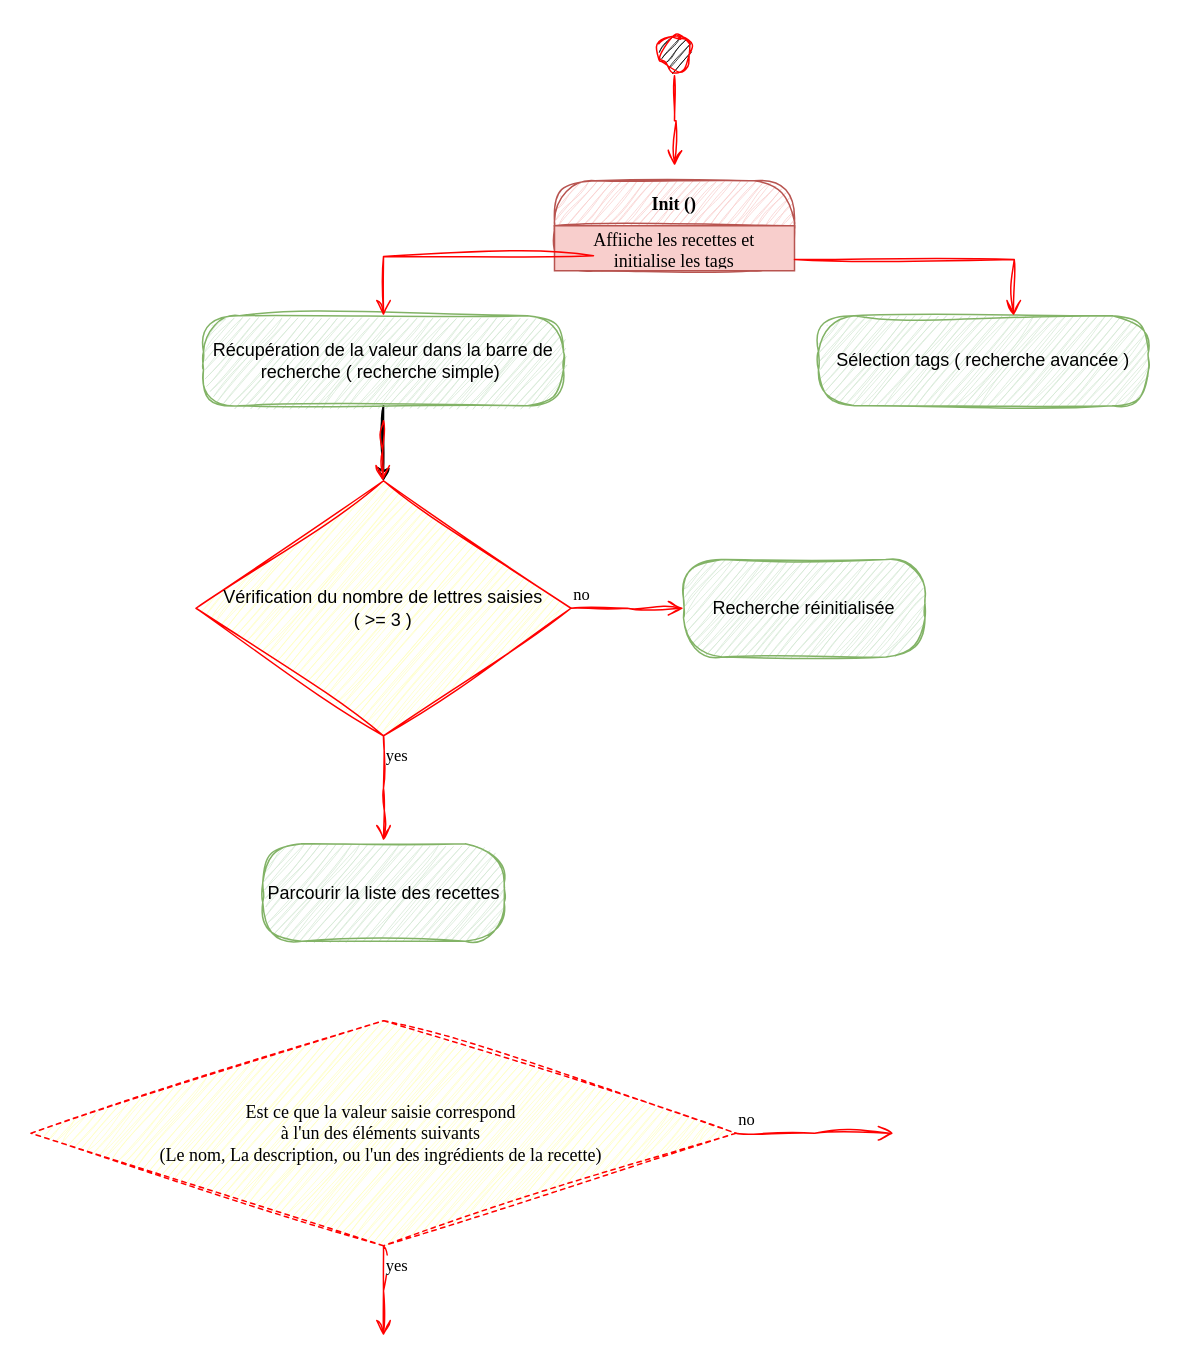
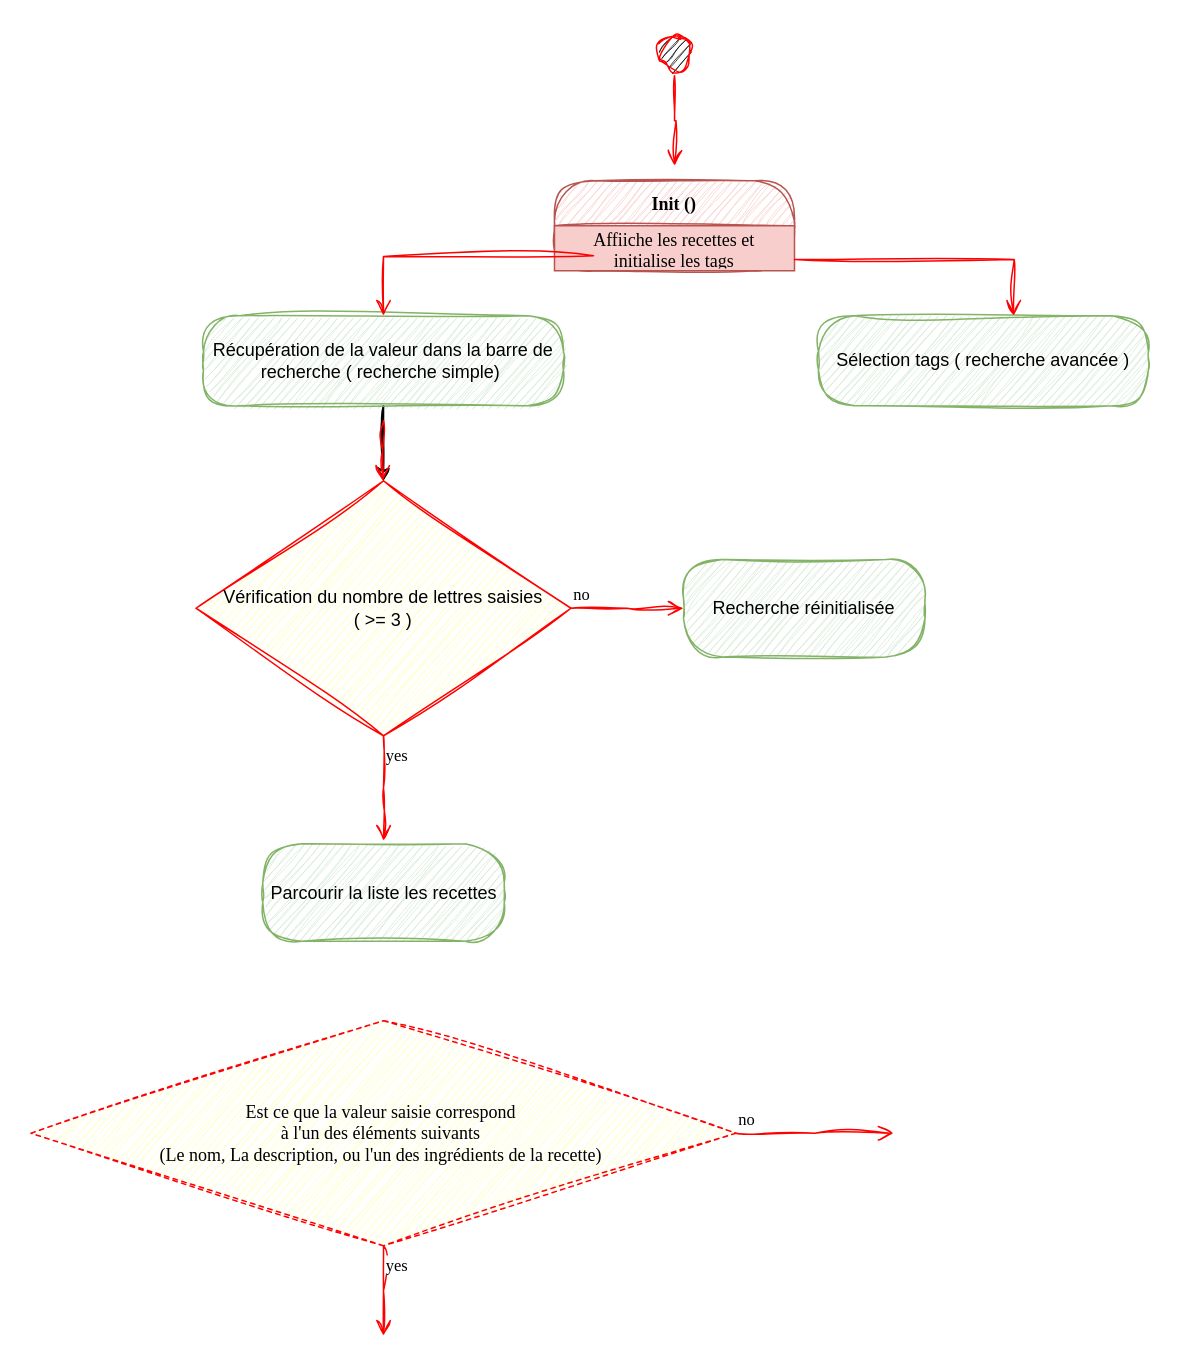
node "Parcourir la liste des recettes": label "Parcourir la liste des recettes" -> "Parcourir la liste les recettes"
